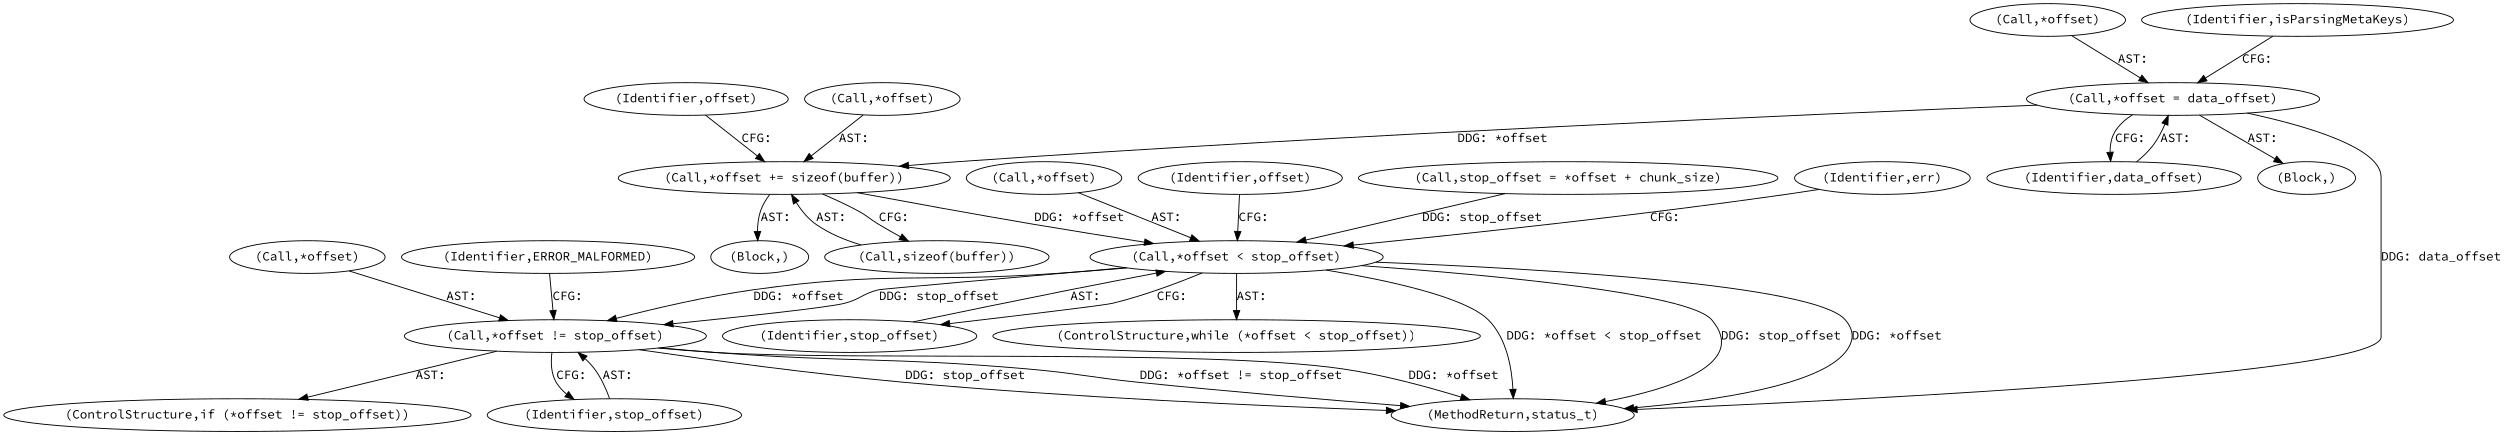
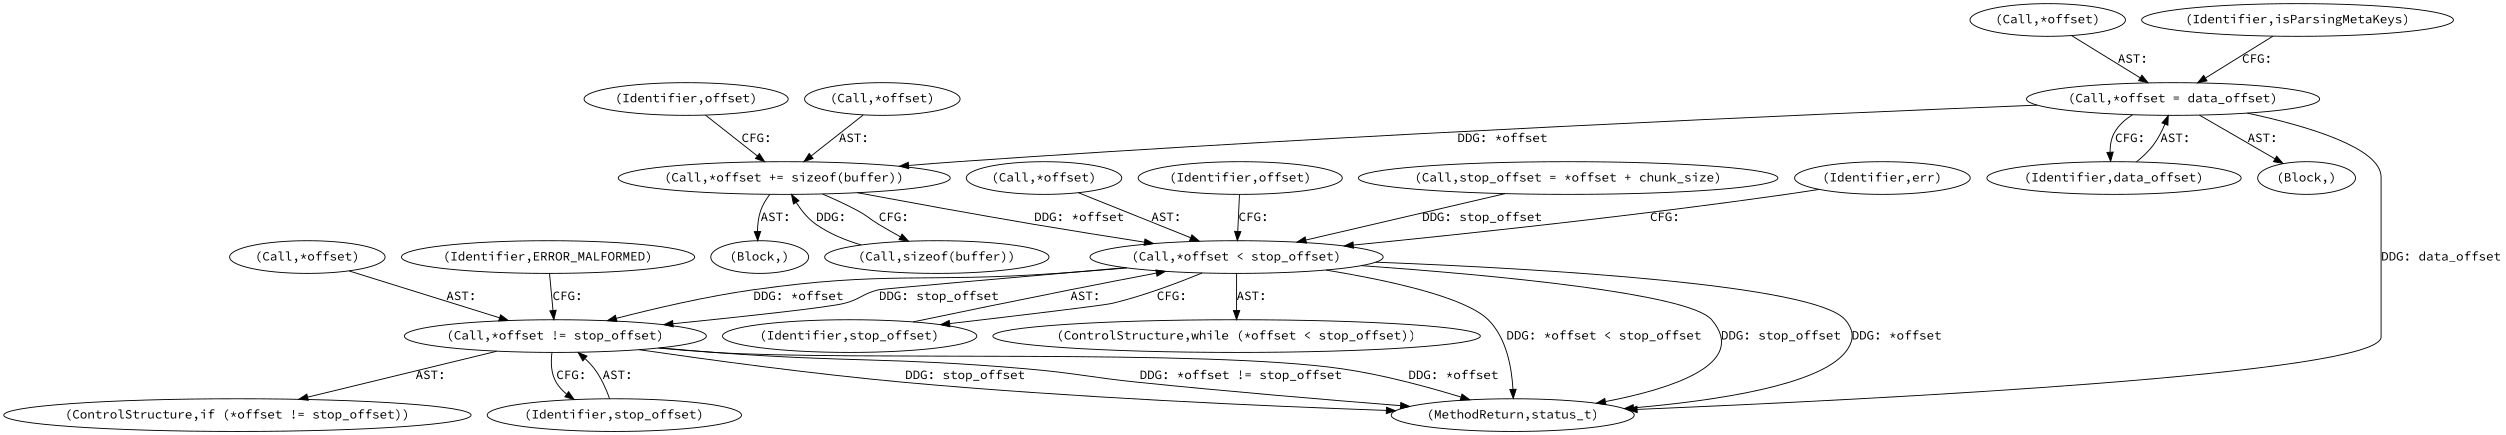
edge "(Call,sizeof(buffer))" -> "(Call,*offset += sizeof(buffer))": label "AST: " -> "DDG: "
